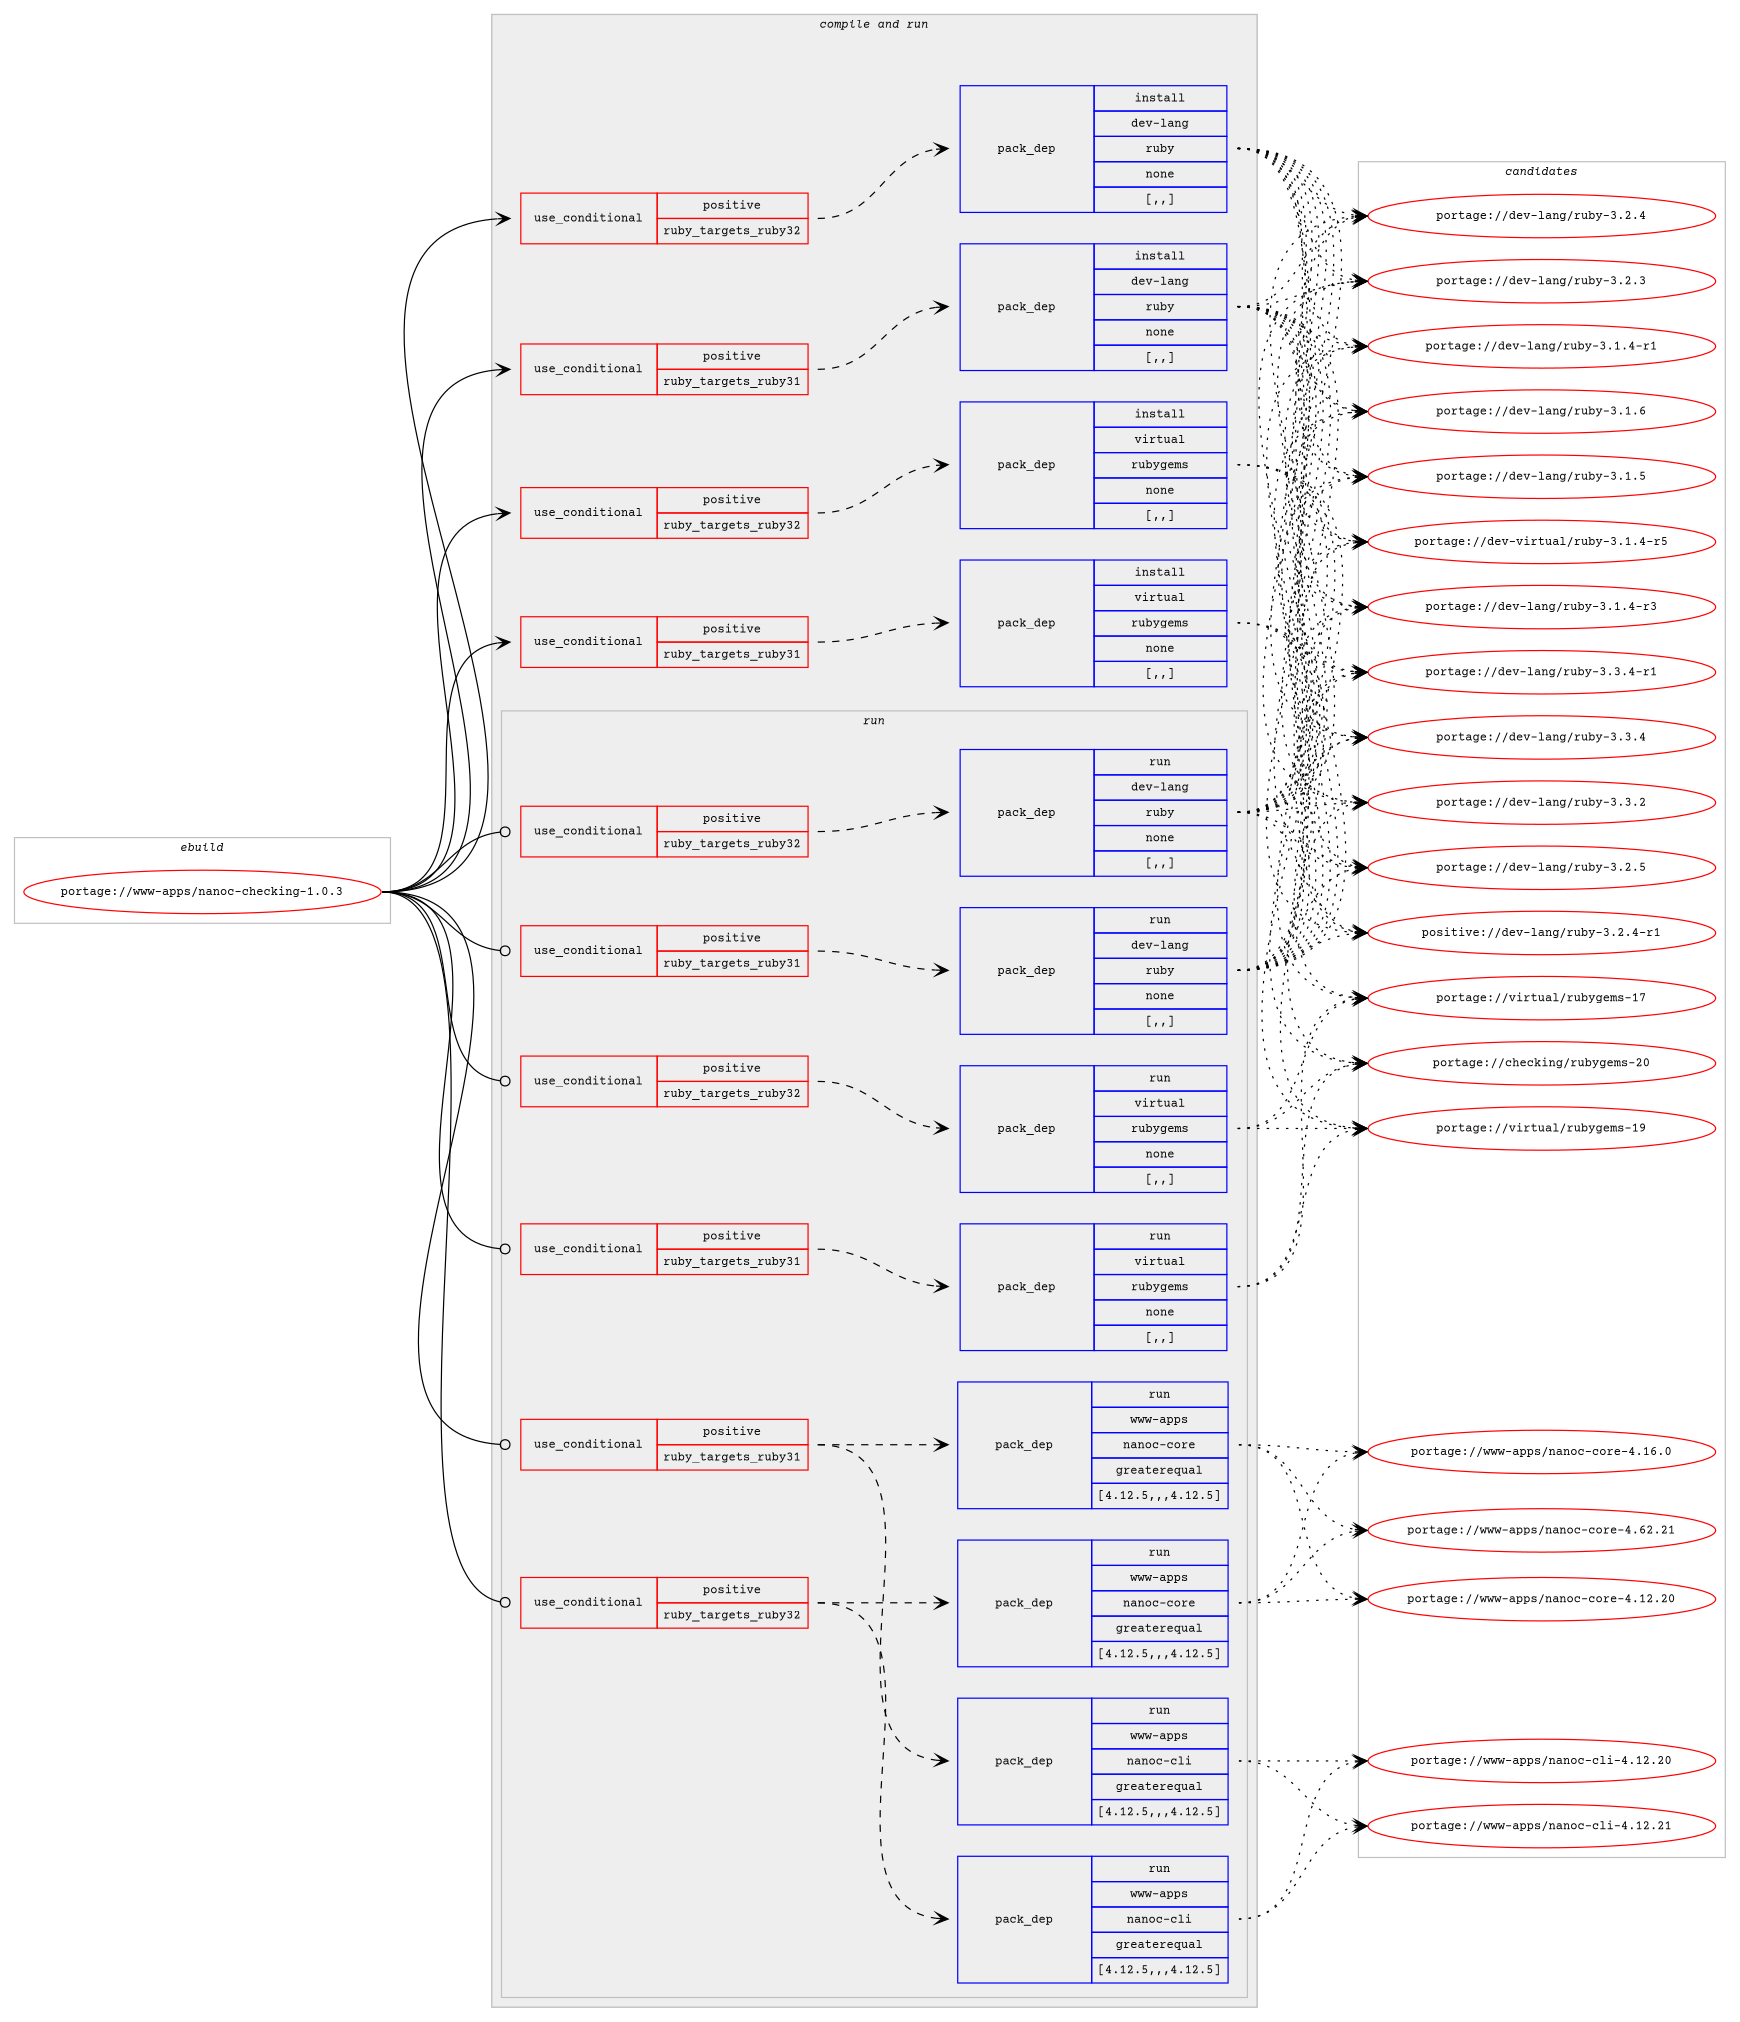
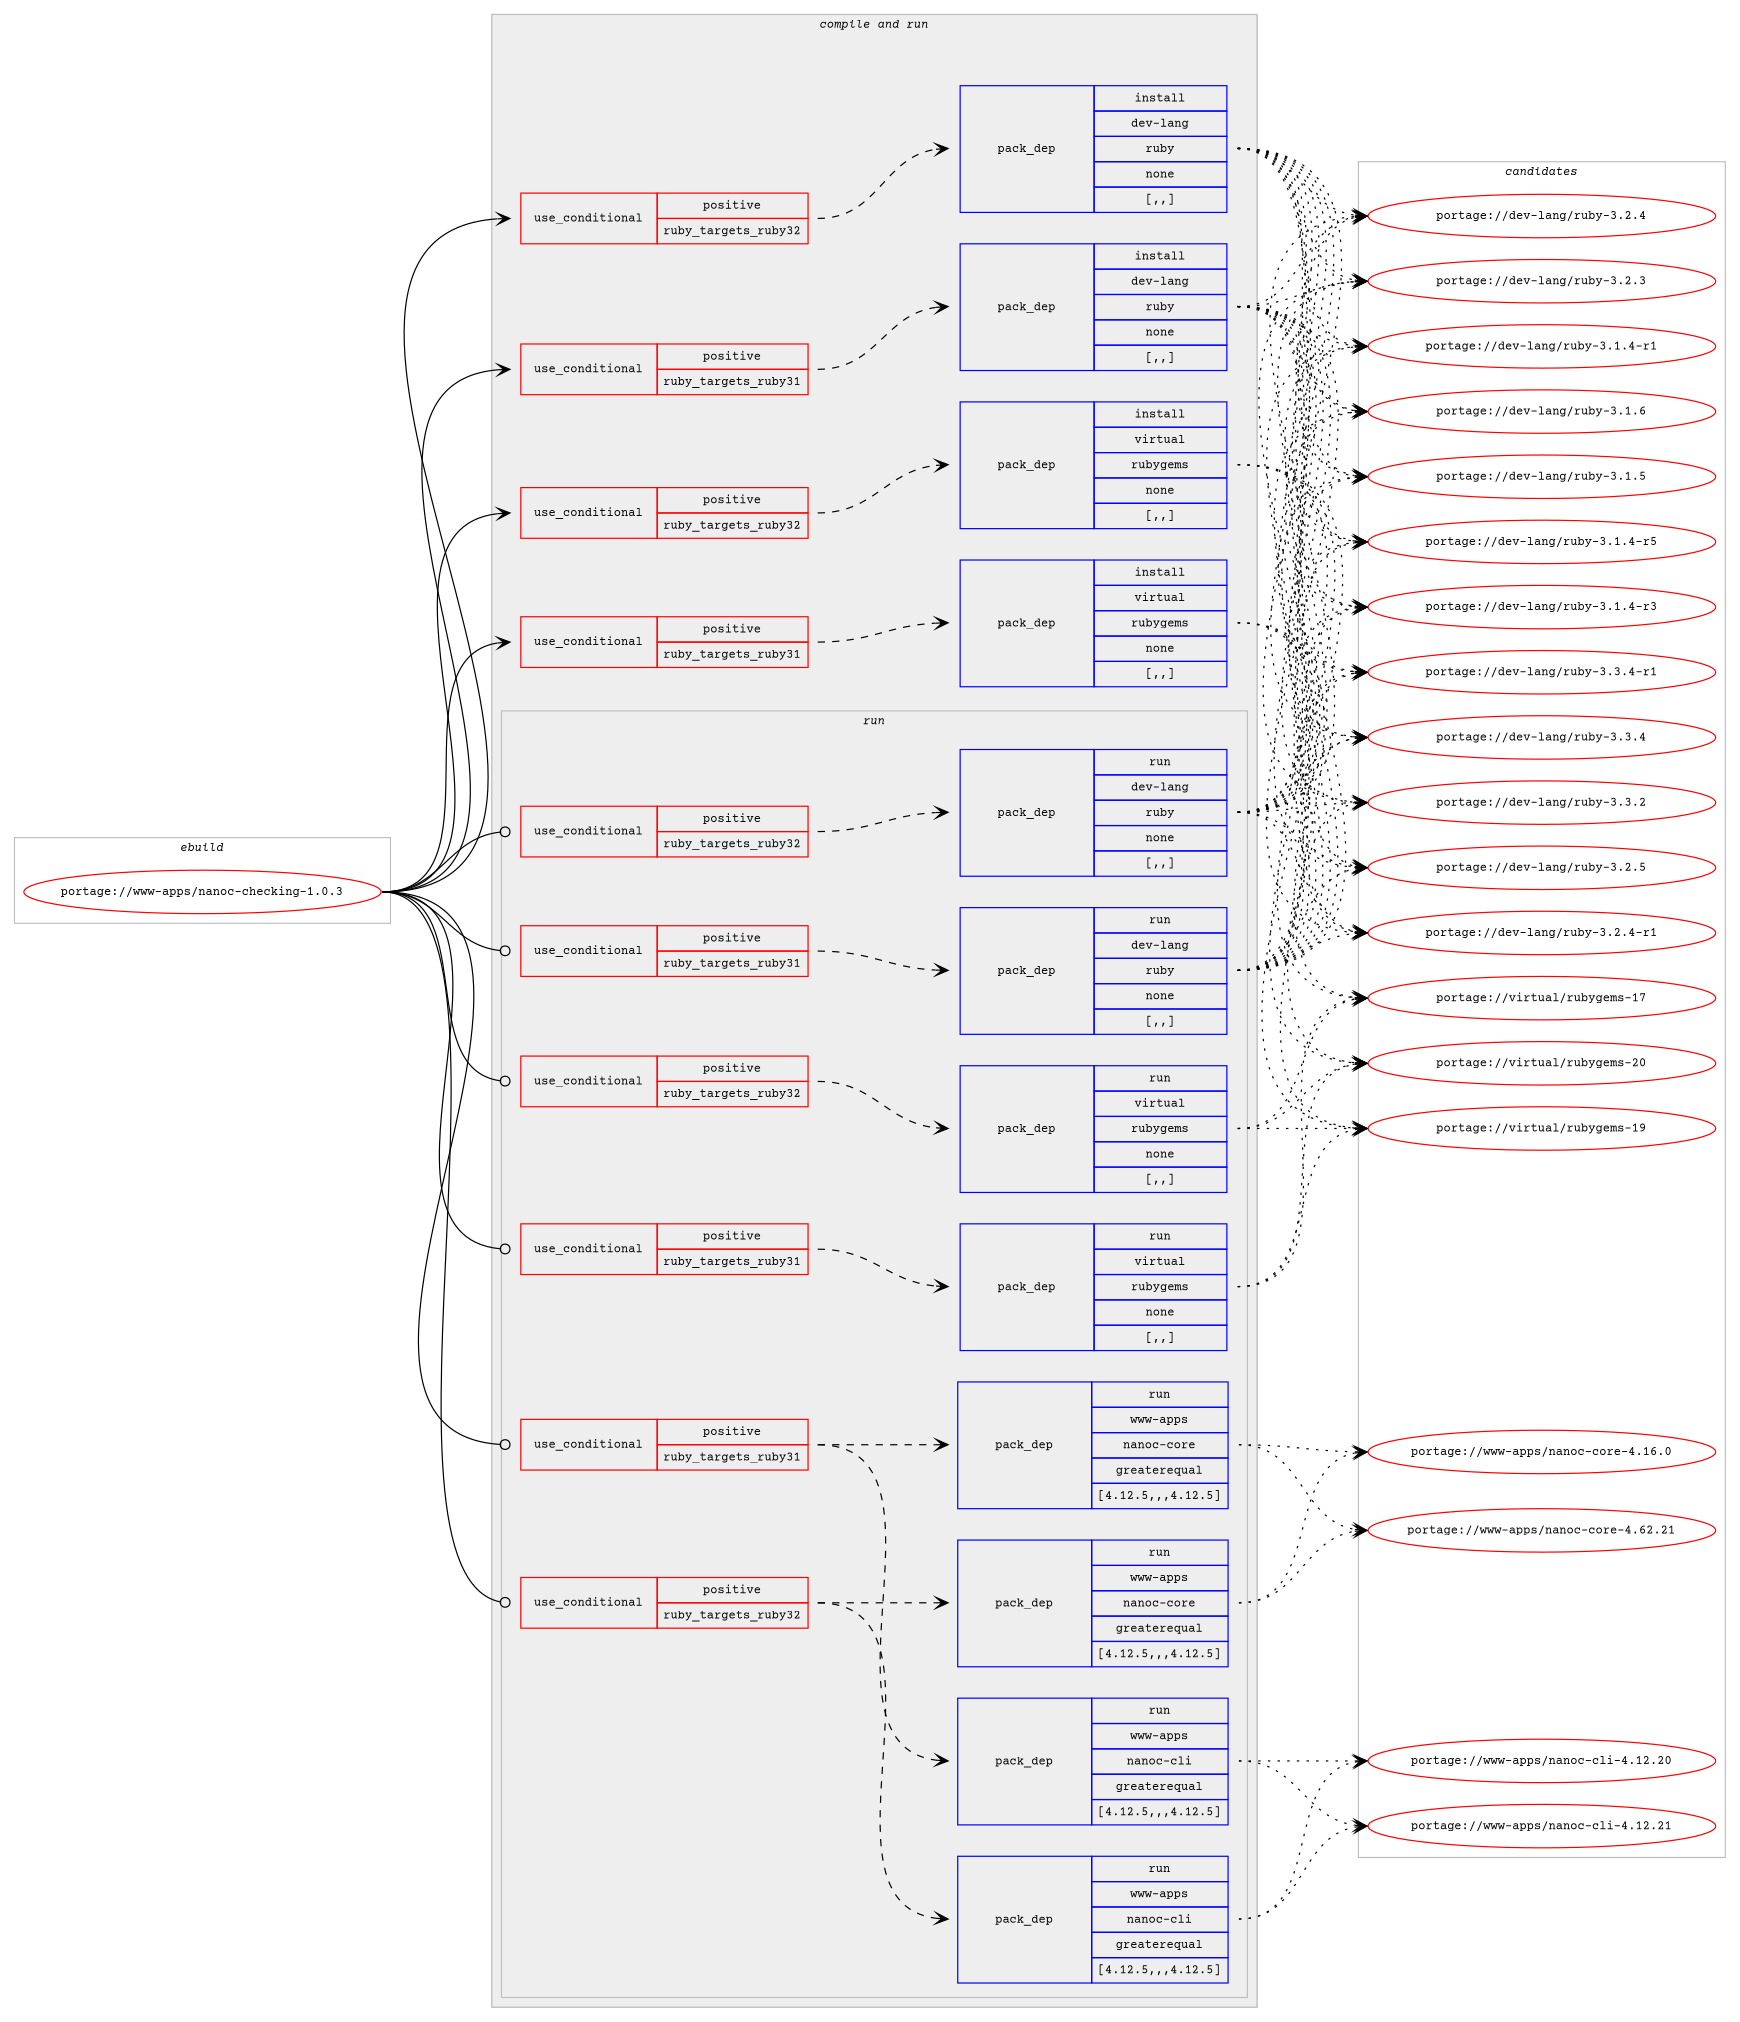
node "portage://dev-virtual/ruby-3.1.4-r5": label "portage://dev-virtual/ruby-3.1.4-r5" -> "portage://dev-lang/ruby-3.1.4-r5"
node "positive://dev-lang/ruby-3.2.4-r1": label "positive://dev-lang/ruby-3.2.4-r1" -> "portage://dev-lang/ruby-3.2.4-r1"
node "portage://checking/rubygems-20": label "portage://checking/rubygems-20" -> "portage://virtual/rubygems-20"
node "portage://www-apps/nanoc-core-4.12.20": removed
